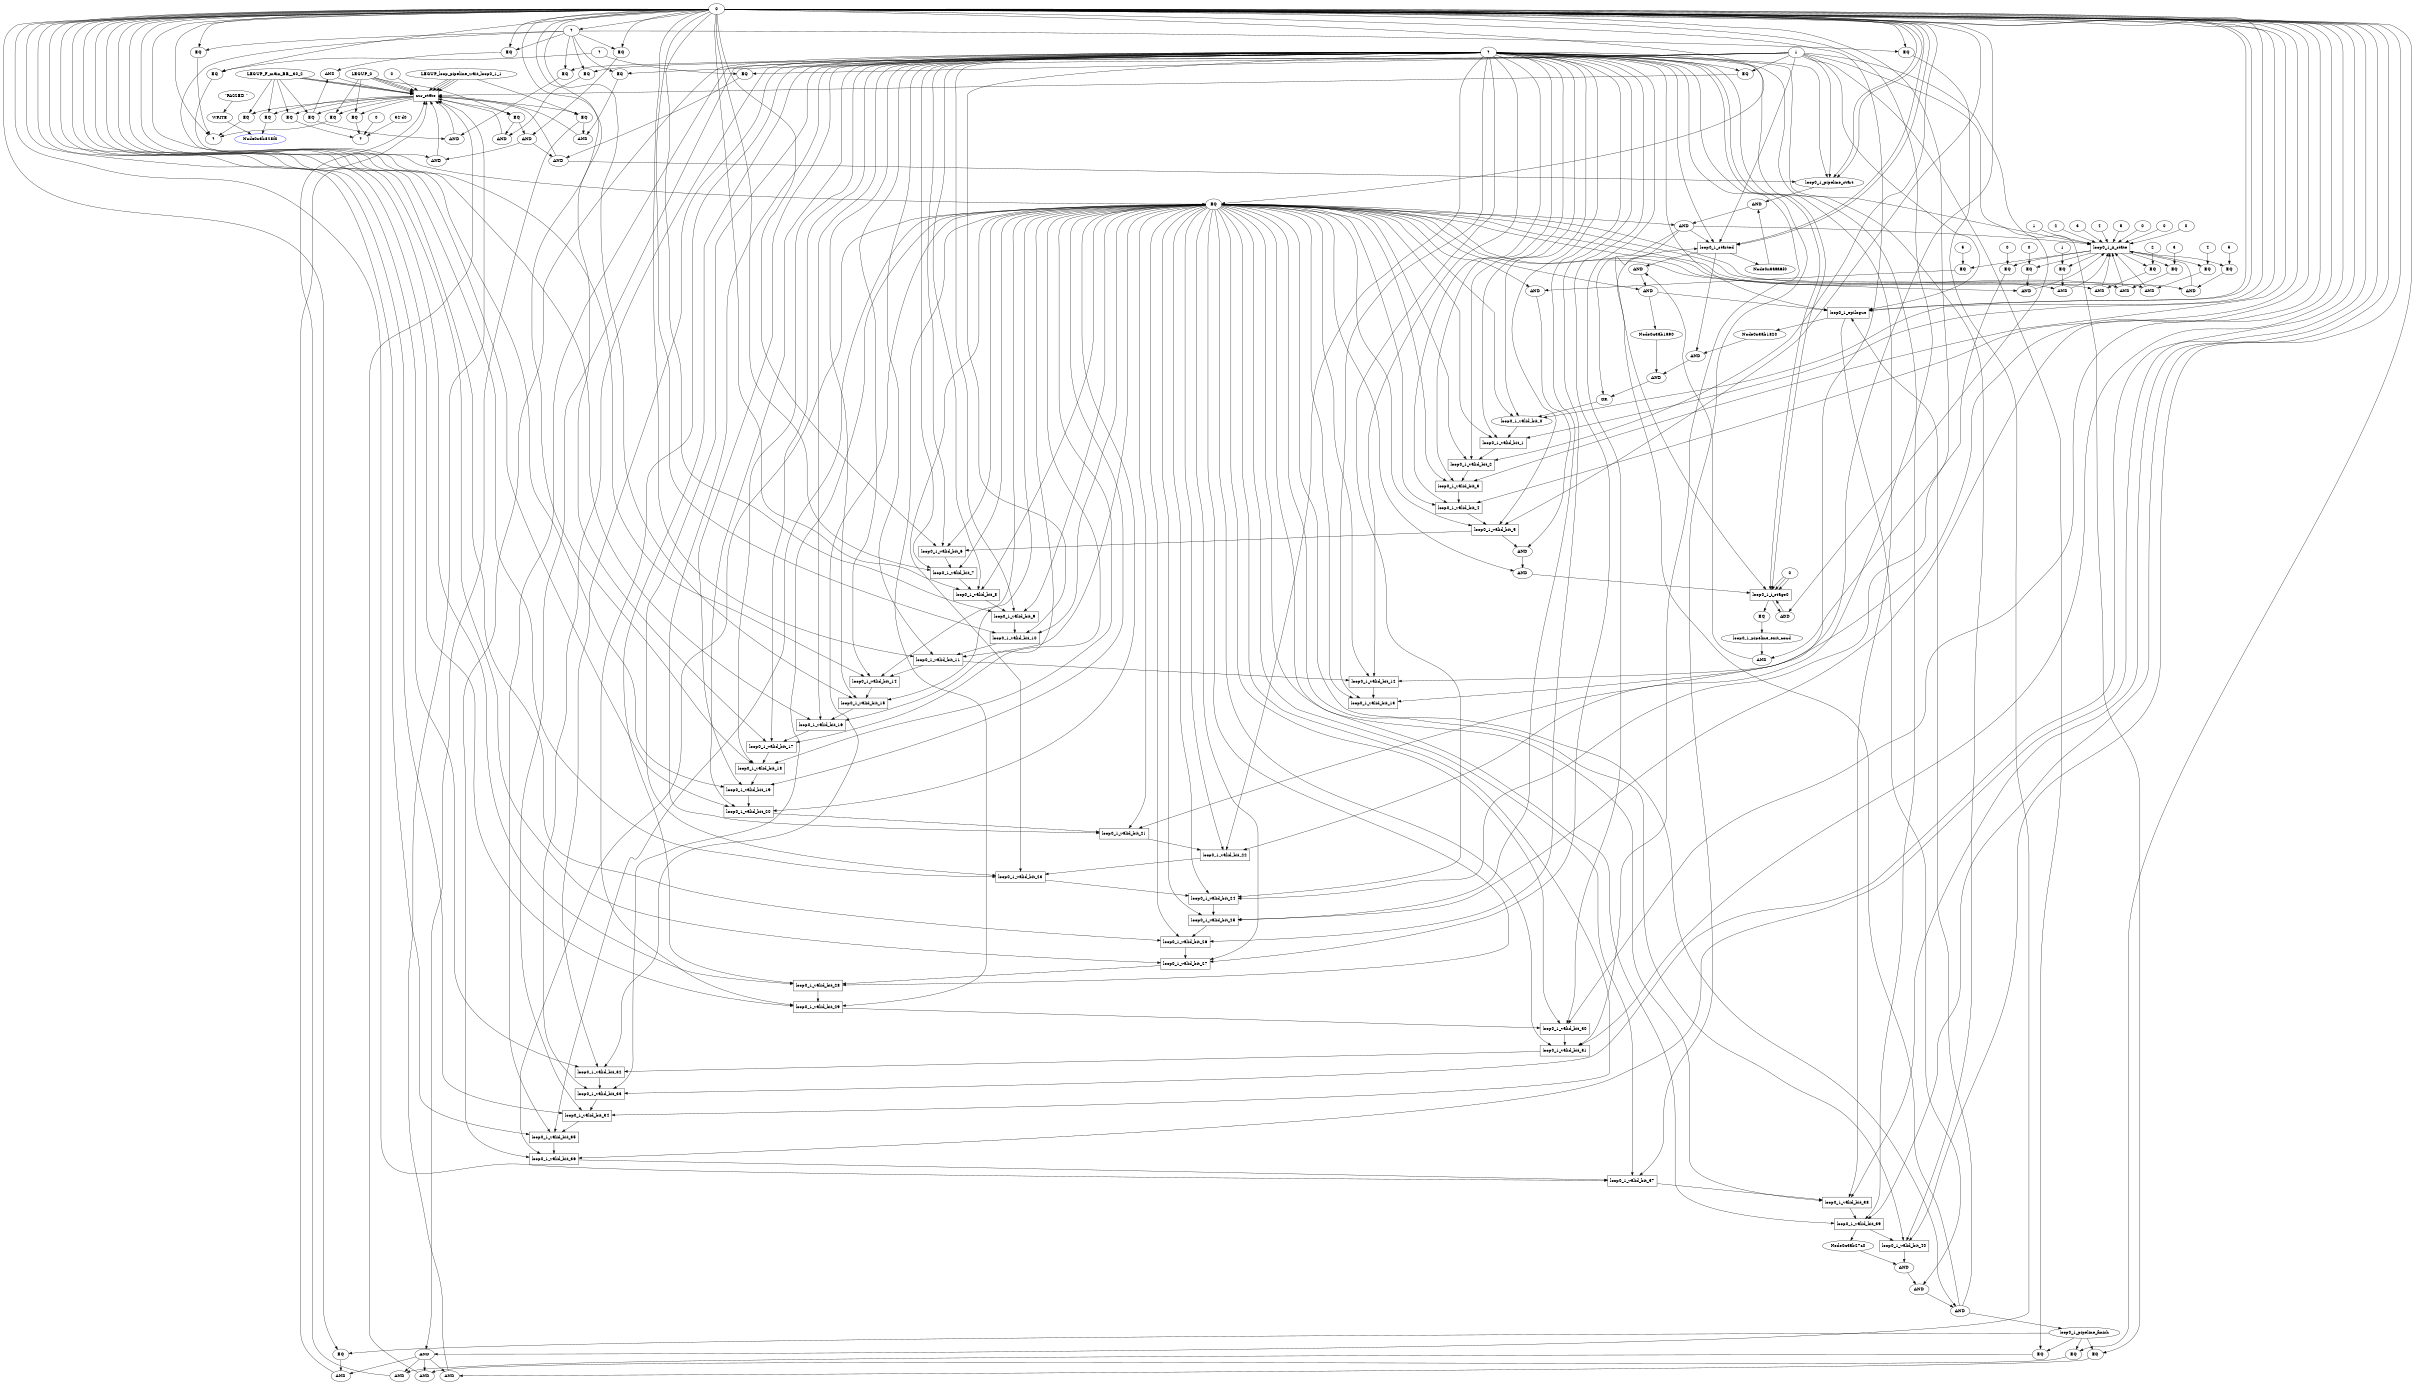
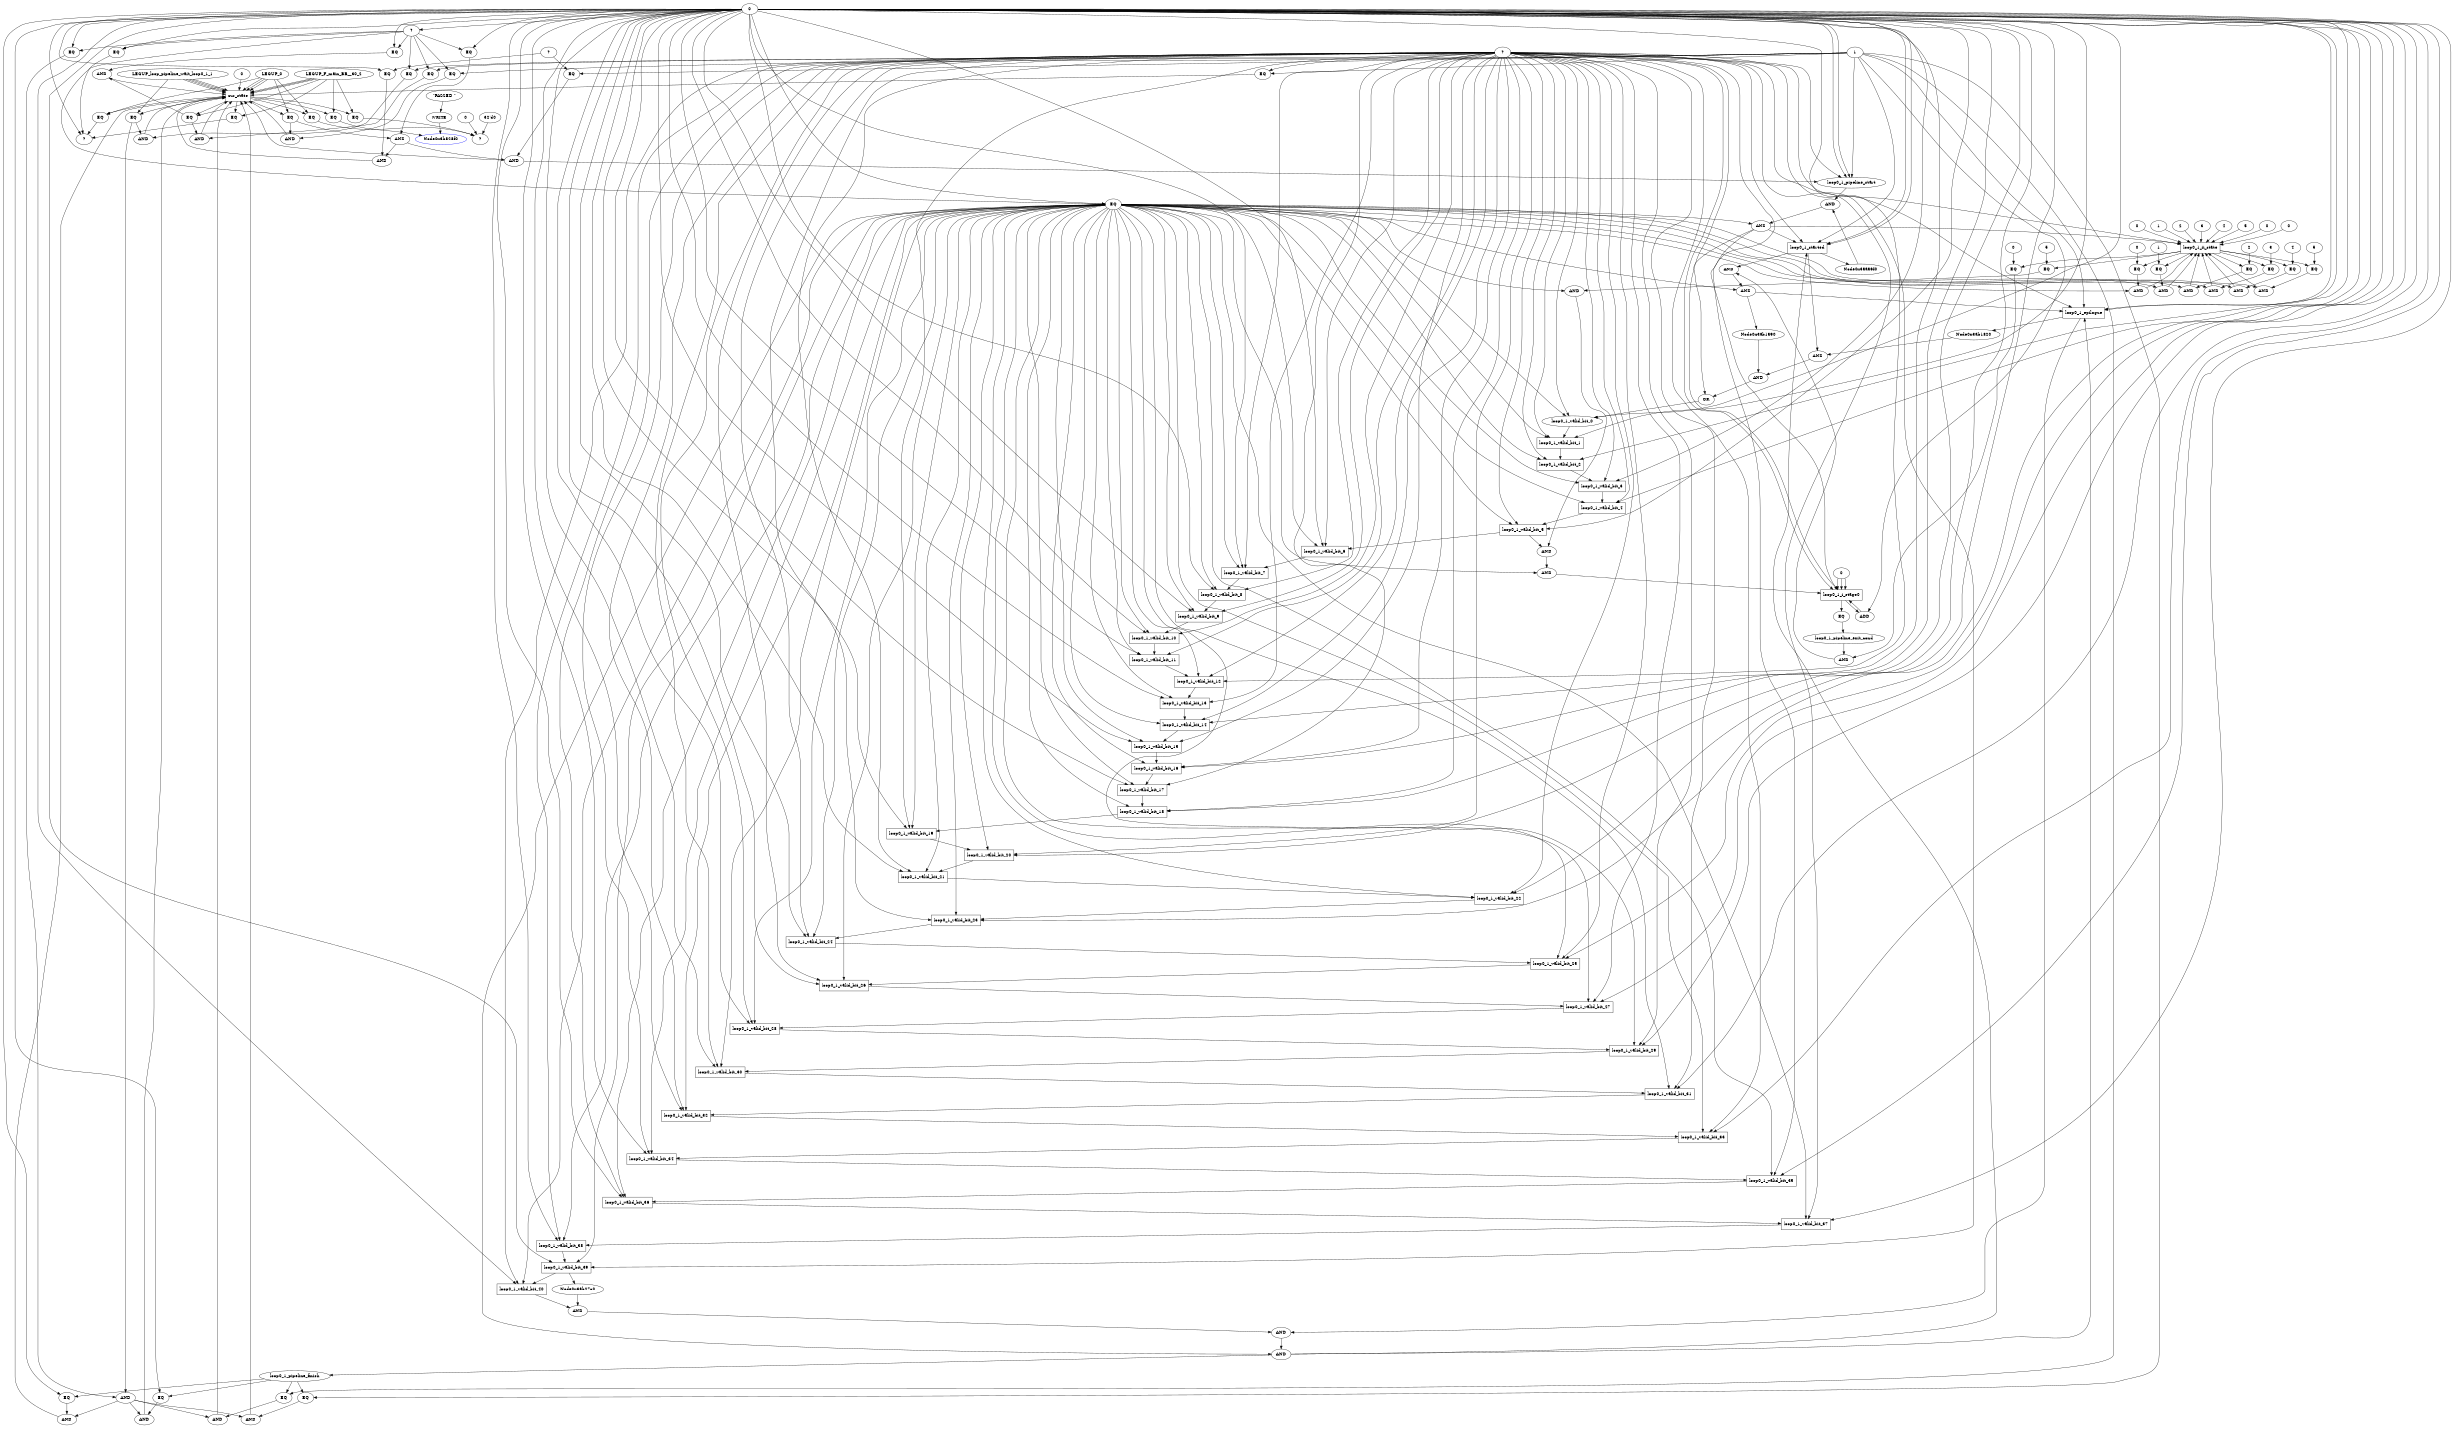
edge "loop0_1_valid_bit_11" -> "loop0_1_valid_bit_14": now "loop0_1_valid_bit_13" -> "loop0_1_valid_bit_14"
